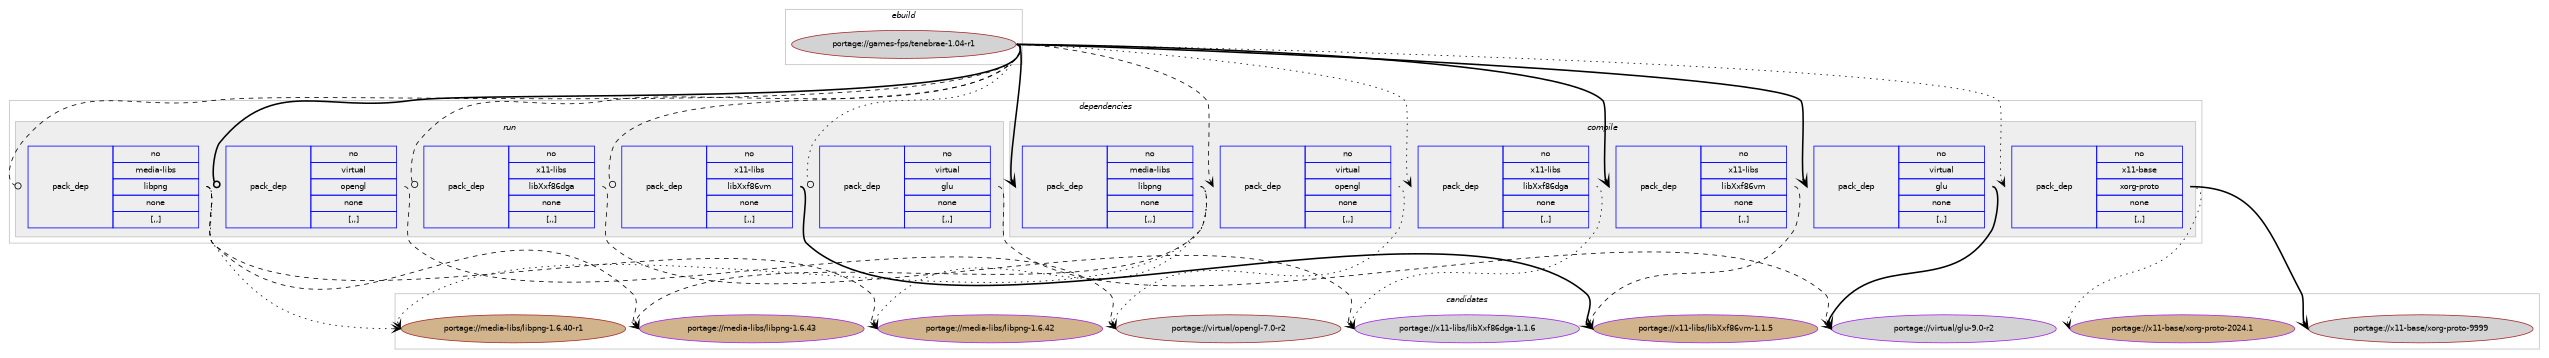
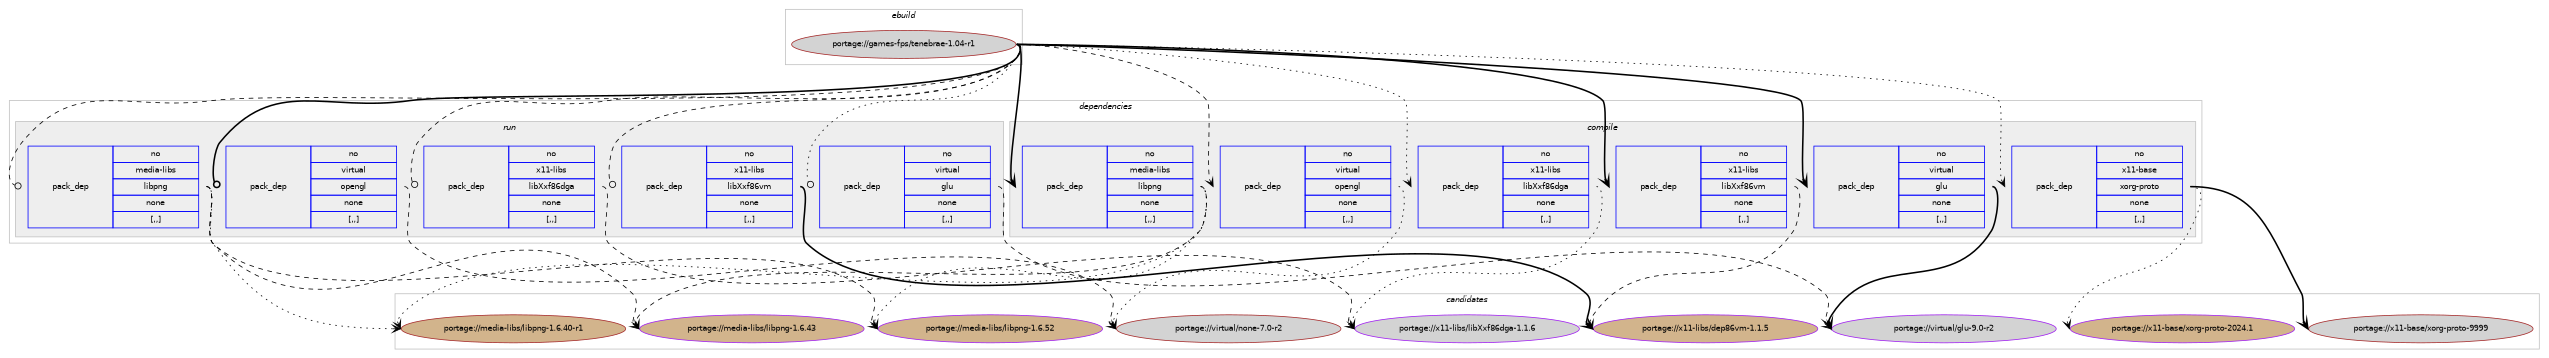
node "portage://media-libs/libpng-1.6.42": label "portage://media-libs/libpng-1.6.42" -> "portage://media-libs/libpng-1.6.52"
node "portage://virtual/opengl-7.0-r2": label "portage://virtual/opengl-7.0-r2" -> "portage://virtual/none-7.0-r2"
node "portage://x11-libs/libXxf86vm-1.1.5": label "portage://x11-libs/libXxf86vm-1.1.5" -> "portage://x11-libs/dep86vm-1.1.5"
